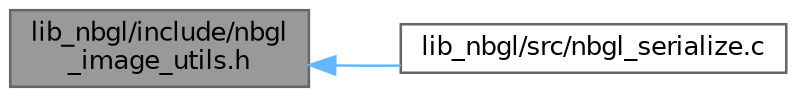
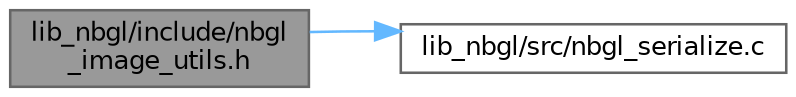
edge "lib_nbgl/src/nbgl_serialize.c" -> "lib_nbgl/include/nbgl _image_utils.h": reversed
